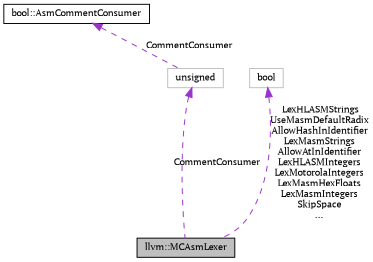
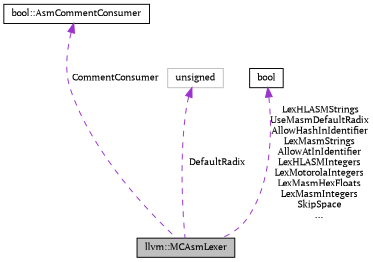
edge "unsigned" -> "bool::AsmCommentConsumer": now "llvm::MCAsmLexer" -> "bool::AsmCommentConsumer"
node "bool": color grey75 -> black
edge "llvm::MCAsmLexer" -> "unsigned": label " CommentConsumer" -> " DefaultRadix"
